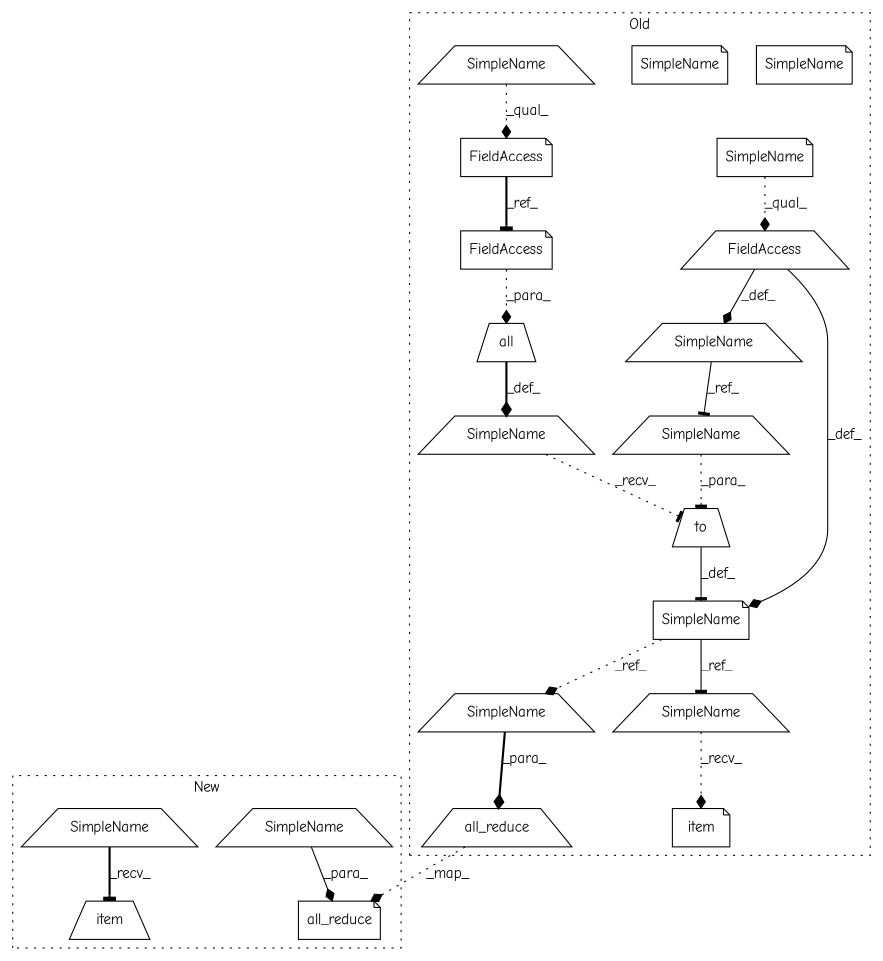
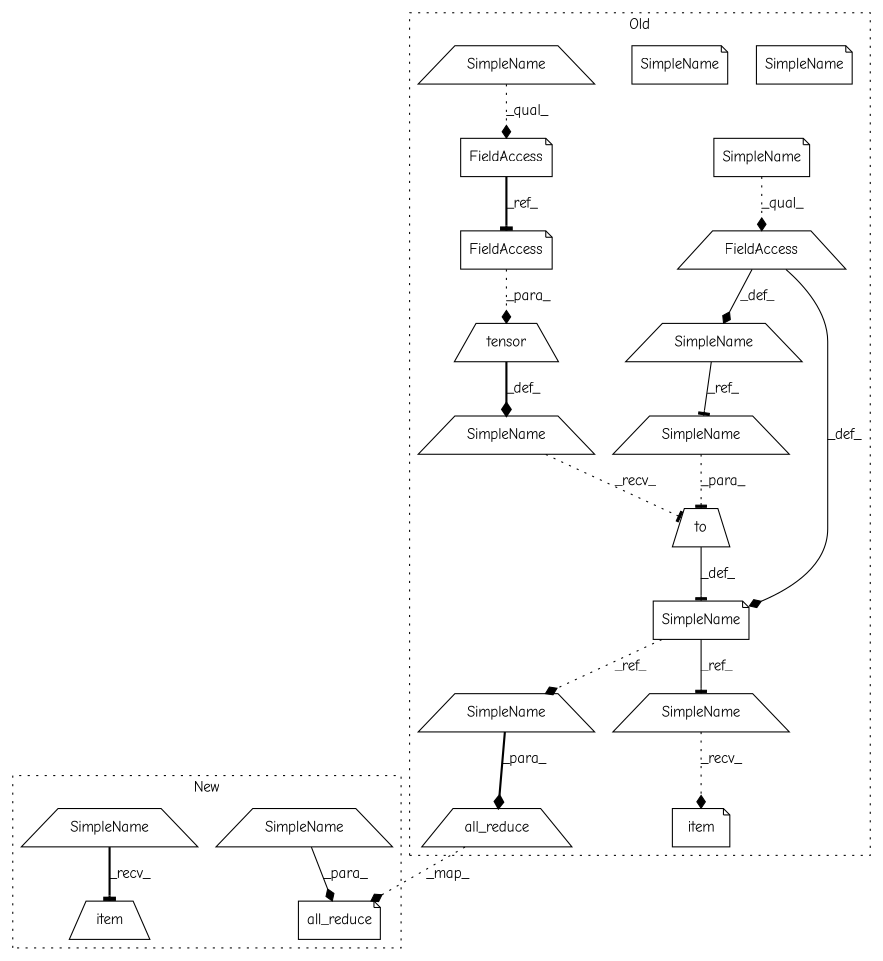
node "all": label "all" -> "tensor"
